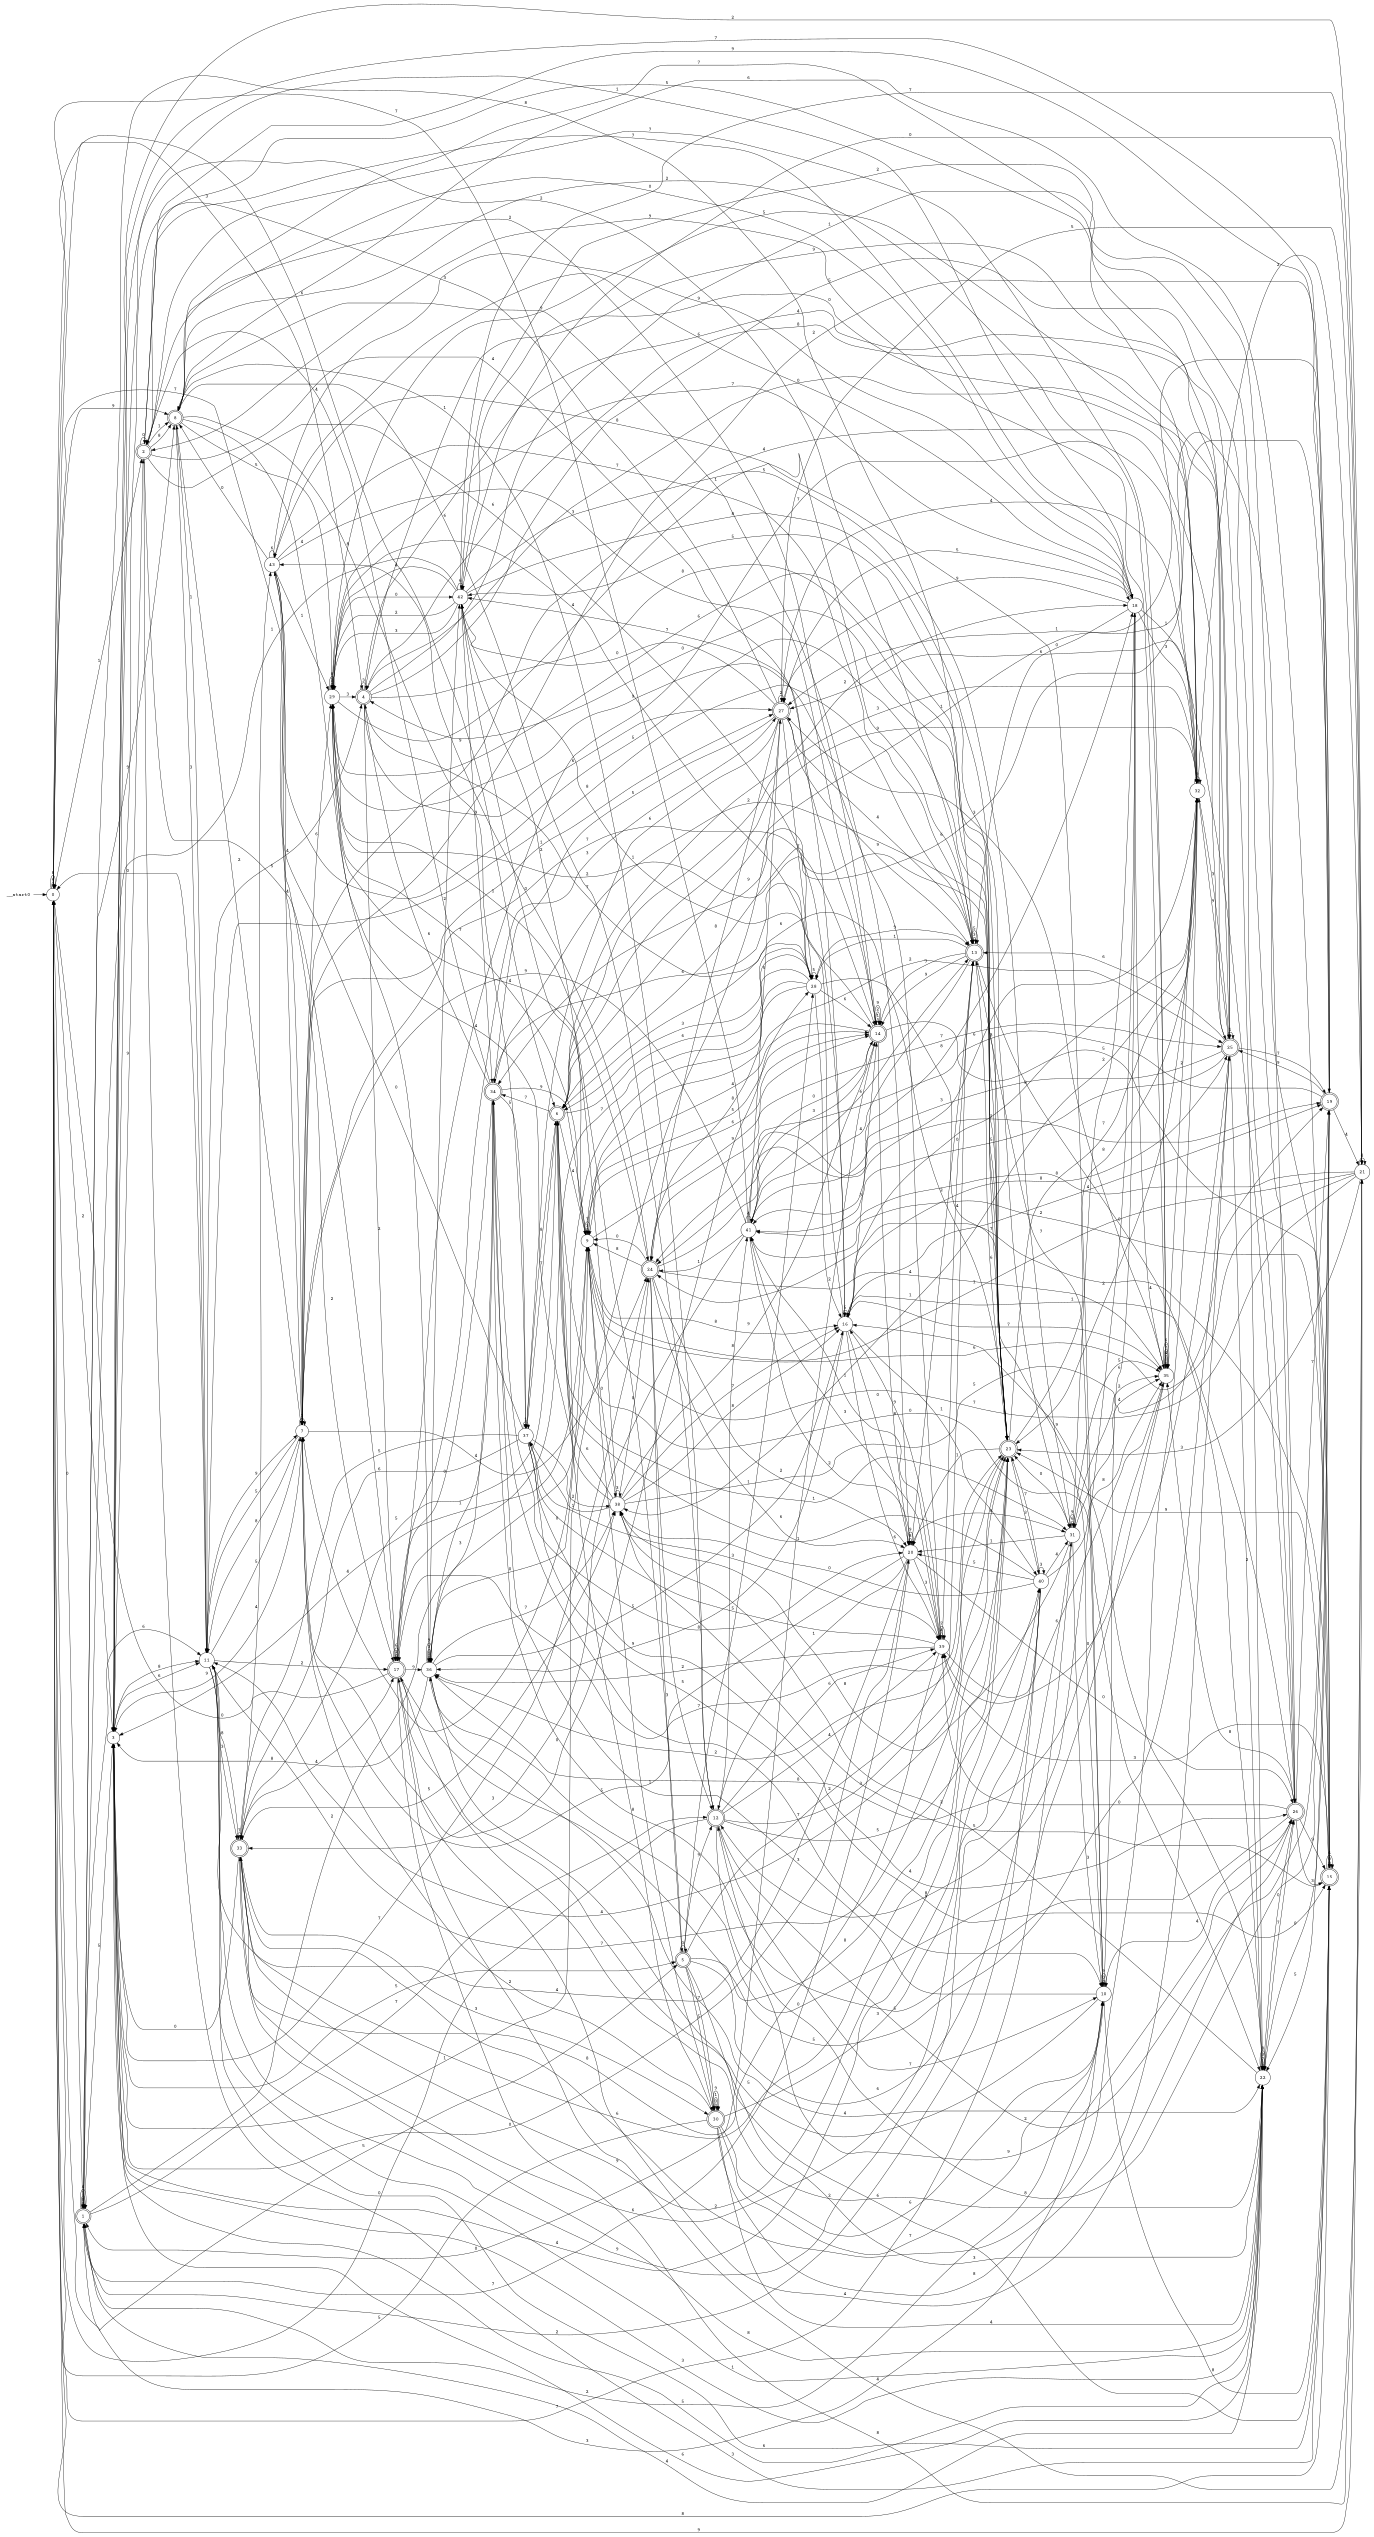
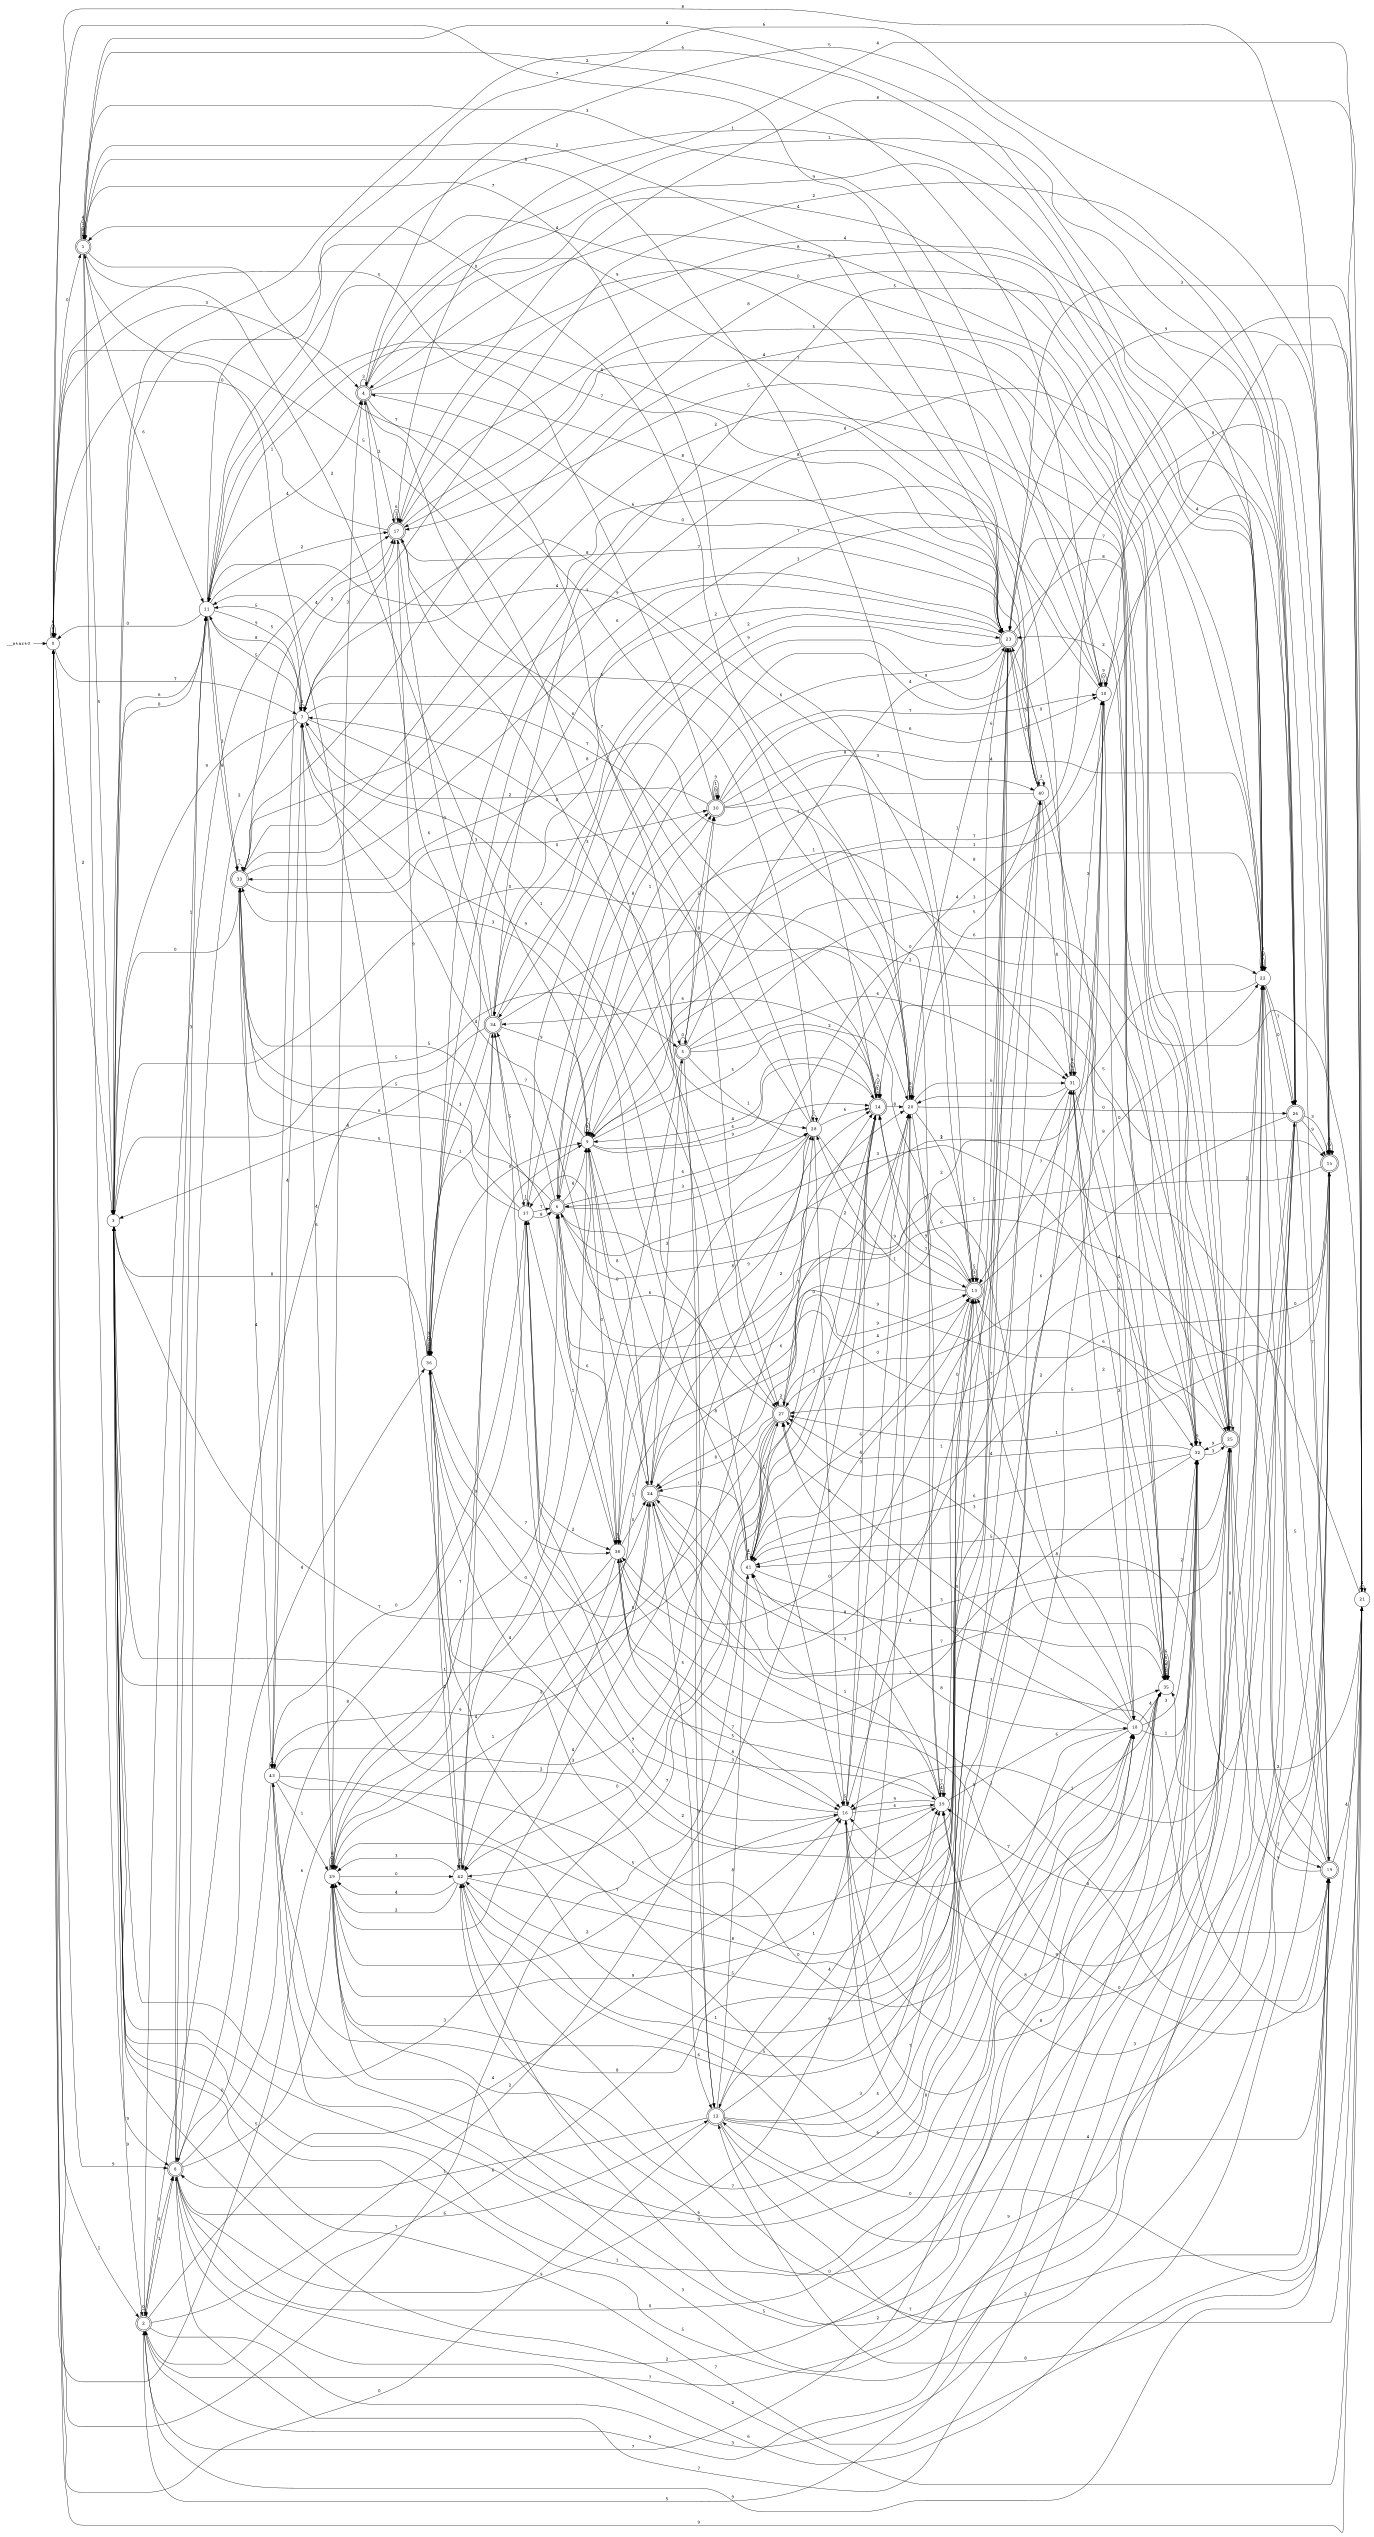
edge "29" -> "10": reversed
